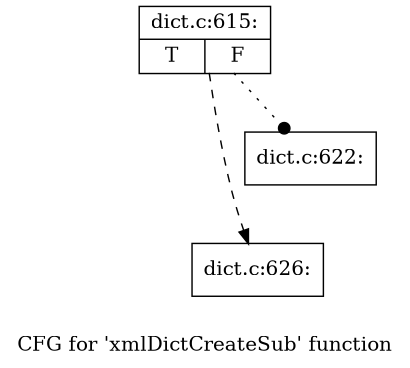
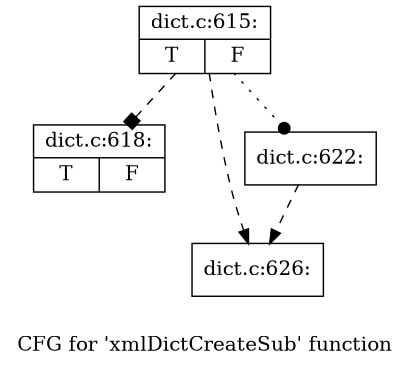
node "dict.c:618:": added
edge "dict.c:622:" -> "dict.c:626:": added
